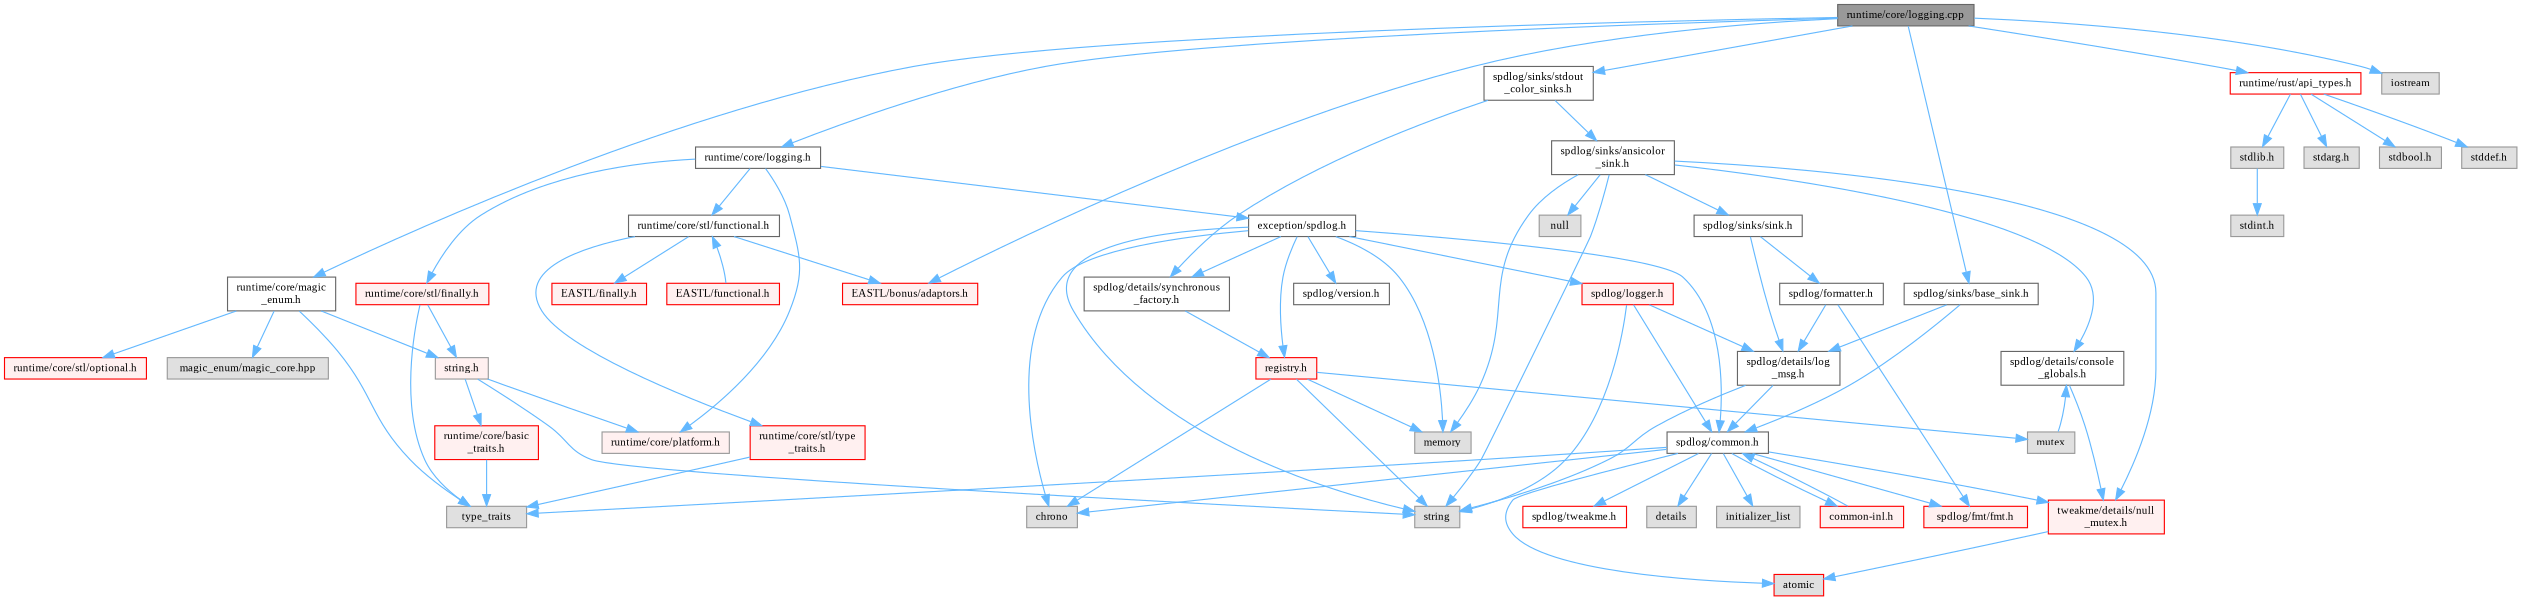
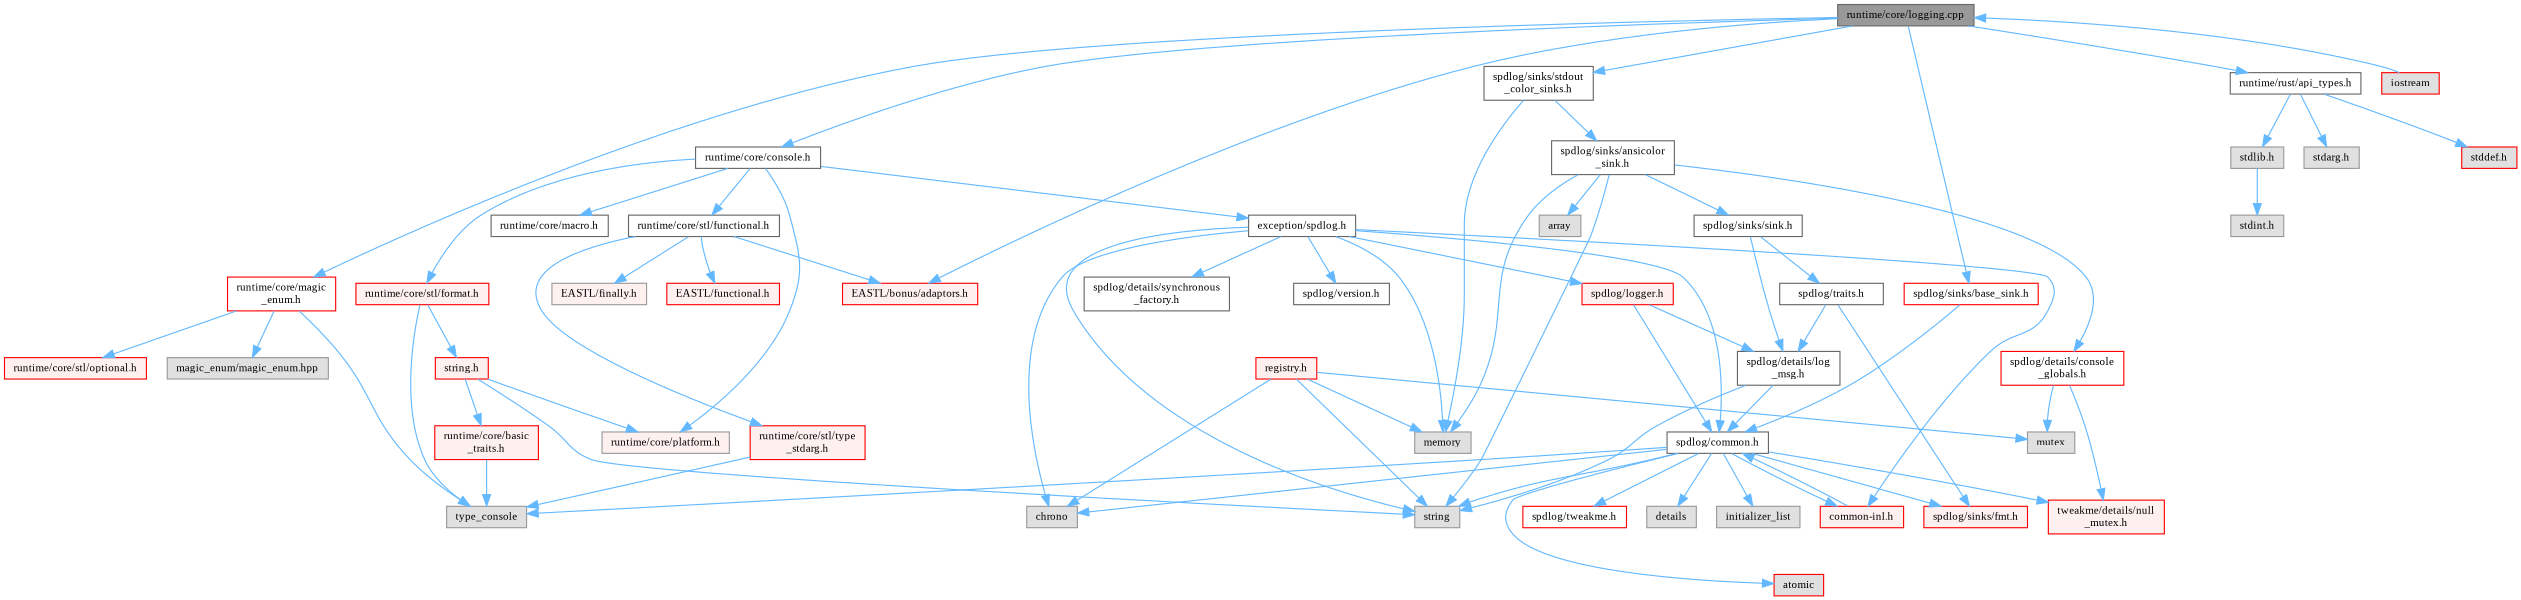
edge "runtime/core/logging.cpp" -> "iostream": reversed
node "runtime/rust/api_types.h": color red -> grey40
node "iostream": color grey60 -> red
node "runtime/core/logging.h": label "runtime/core/logging.h" -> "runtime/core/console.h"
node "stdbool.h": removed
node "stddef.h": color grey60 -> red
edge "spdlog/sinks/stdout _color_sinks.h" -> "spdlog/details/synchronous _factory.h": now "spdlog/sinks/stdout _color_sinks.h" -> "memory"
edge "spdlog/sinks/ansicolor _sink.h" -> "tweakme/details/null _mutex.h": removed
node "runtime/core/macro.h": added
node "null": label "null" -> "array"
edge "EASTL/functional.h" -> "runtime/core/stl/functional.h": reversed
edge "exception/spdlog.h" -> "registry.h": now "exception/spdlog.h" -> "common-inl.h"
node "runtime/core/magic _enum.h": color grey40 -> red
node "runtime/core/stl/finally.h": label "runtime/core/stl/finally.h" -> "runtime/core/stl/format.h"
node "EASTL/finally.h": color red -> grey60
node "spdlog/formatter.h": label "spdlog/formatter.h" -> "spdlog/traits.h"
node "spdlog/sinks/base_sink.h": color grey40 -> red
edge "spdlog/sinks/base_sink.h" -> "spdlog/details/log _msg.h": removed
edge "runtime/core/magic _enum.h" -> "string.h": removed
edge "spdlog/details/synchronous _factory.h" -> "registry.h": removed
node "magic_enum/magic_core.hpp": label "magic_enum/magic_core.hpp" -> "magic_enum/magic_enum.hpp"
node "string.h": color grey60 -> red
node "spdlog/details/console _globals.h": color grey40 -> red
edge "mutex" -> "spdlog/details/console _globals.h": reversed
edge "spdlog/logger.h" -> "string": now "spdlog/common.h" -> "string"
node "runtime/core/stl/type _traits.h": label "runtime/core/stl/type _traits.h" -> "runtime/core/stl/type _stdarg.h"
node "type_traits": label "type_traits" -> "type_console"
node "spdlog/fmt/fmt.h": label "spdlog/fmt/fmt.h" -> "spdlog/sinks/fmt.h"
edge "tweakme/details/null _mutex.h" -> "atomic": removed
